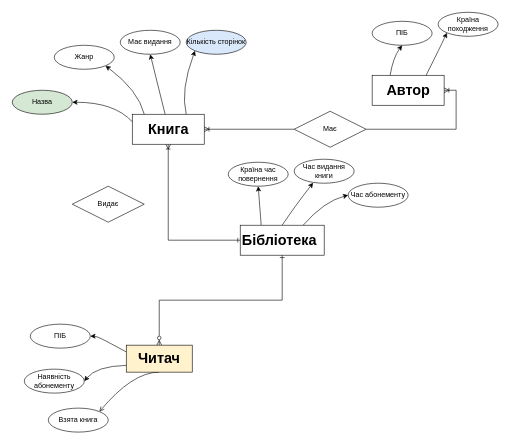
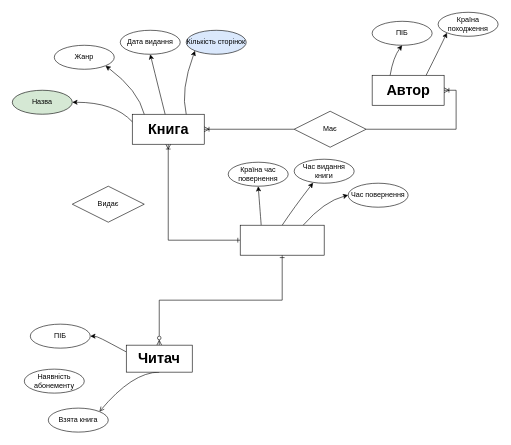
node "Має видання": label "Має видання" -> "Дата видання"
node "Час абонементу": label "Час абонементу" -> "Час повернення"
node "Бібліотека": removed
node "Читач": fillcolor #fff2cc -> #ffffff
edge "Читач" -> "Наявність абонементу": removed
